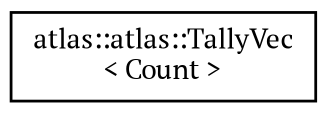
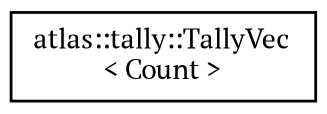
node "atlas::atlas::TallyVec < Count >": label "atlas::atlas::TallyVec < Count >" -> "atlas::tally::TallyVec < Count >"
